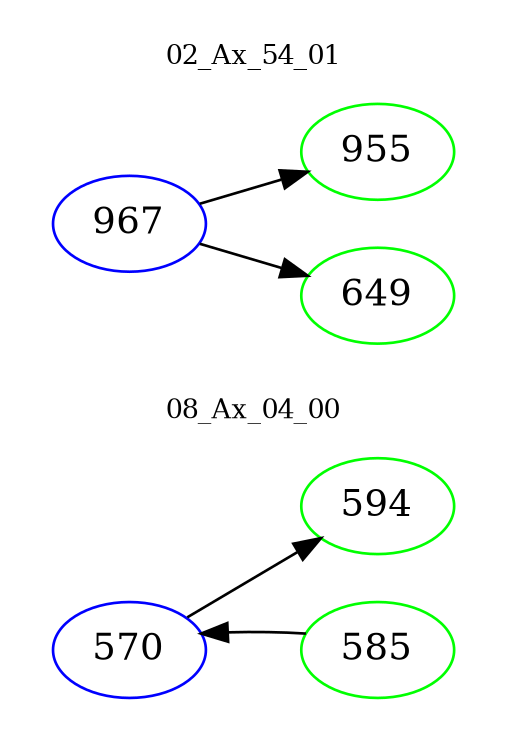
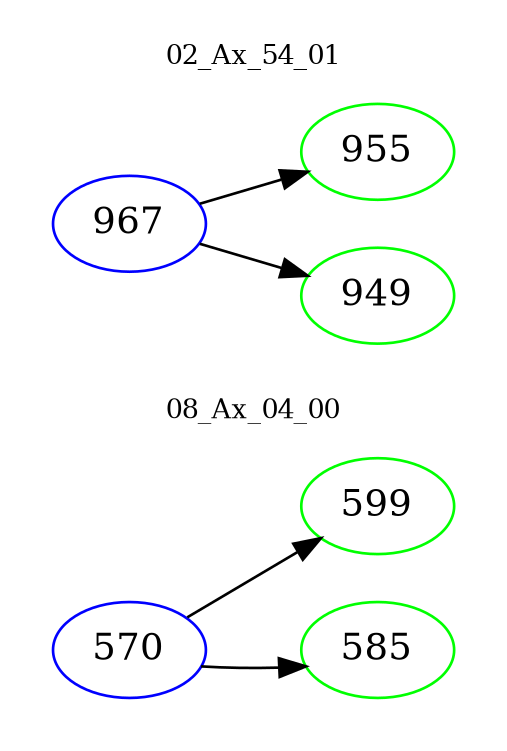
node "649": label "649" -> "949"
node "594": label "594" -> "599"
edge "585" -> "570": reversed
